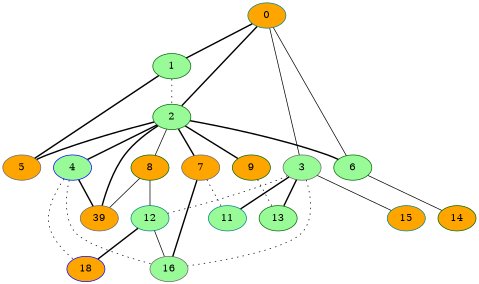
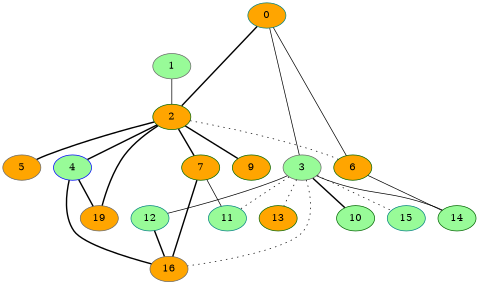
edge "0" -- "1": removed
node "1": color darkgreen -> gray40
edge "1" -- "2": style dotted -> solid
edge "1" -- "5": removed
node "2": fillcolor palegreen -> orange
edge "2" -- "6": style bold -> dotted
node "8": removed
node "7": color gray40 -> darkgreen
node "6": fillcolor palegreen -> orange
edge "3" -- "11": style bold -> dotted
edge "7" -- "11": style dotted -> solid
edge "3" -- "13": style bold -> dotted
edge "3" -- "15": style solid -> dotted
edge "3" -- "14": added
edge "3" -- "12": style dotted -> solid
edge "9" -- "13": removed
node "39": label "39" -> "19"
node "13": fillcolor palegreen -> orange
node "10": added
node "15": fillcolor orange -> palegreen
node "14": fillcolor orange -> palegreen
edge "4" -- "16": style dotted -> bold
edge "12" -- "16": style solid -> bold
node "18": removed
node "16": fillcolor palegreen -> orange
